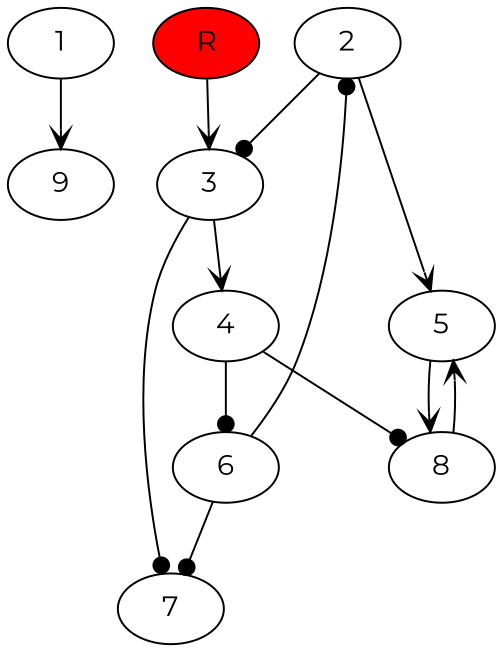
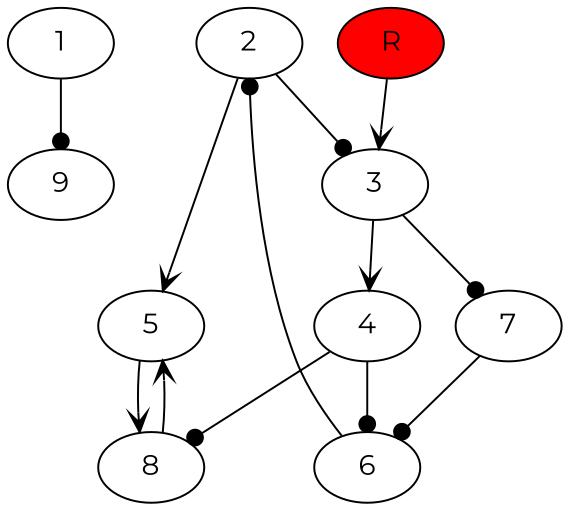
edge "1" -> "9": arrowhead vee -> dot
edge "6" -> "7": reversed
